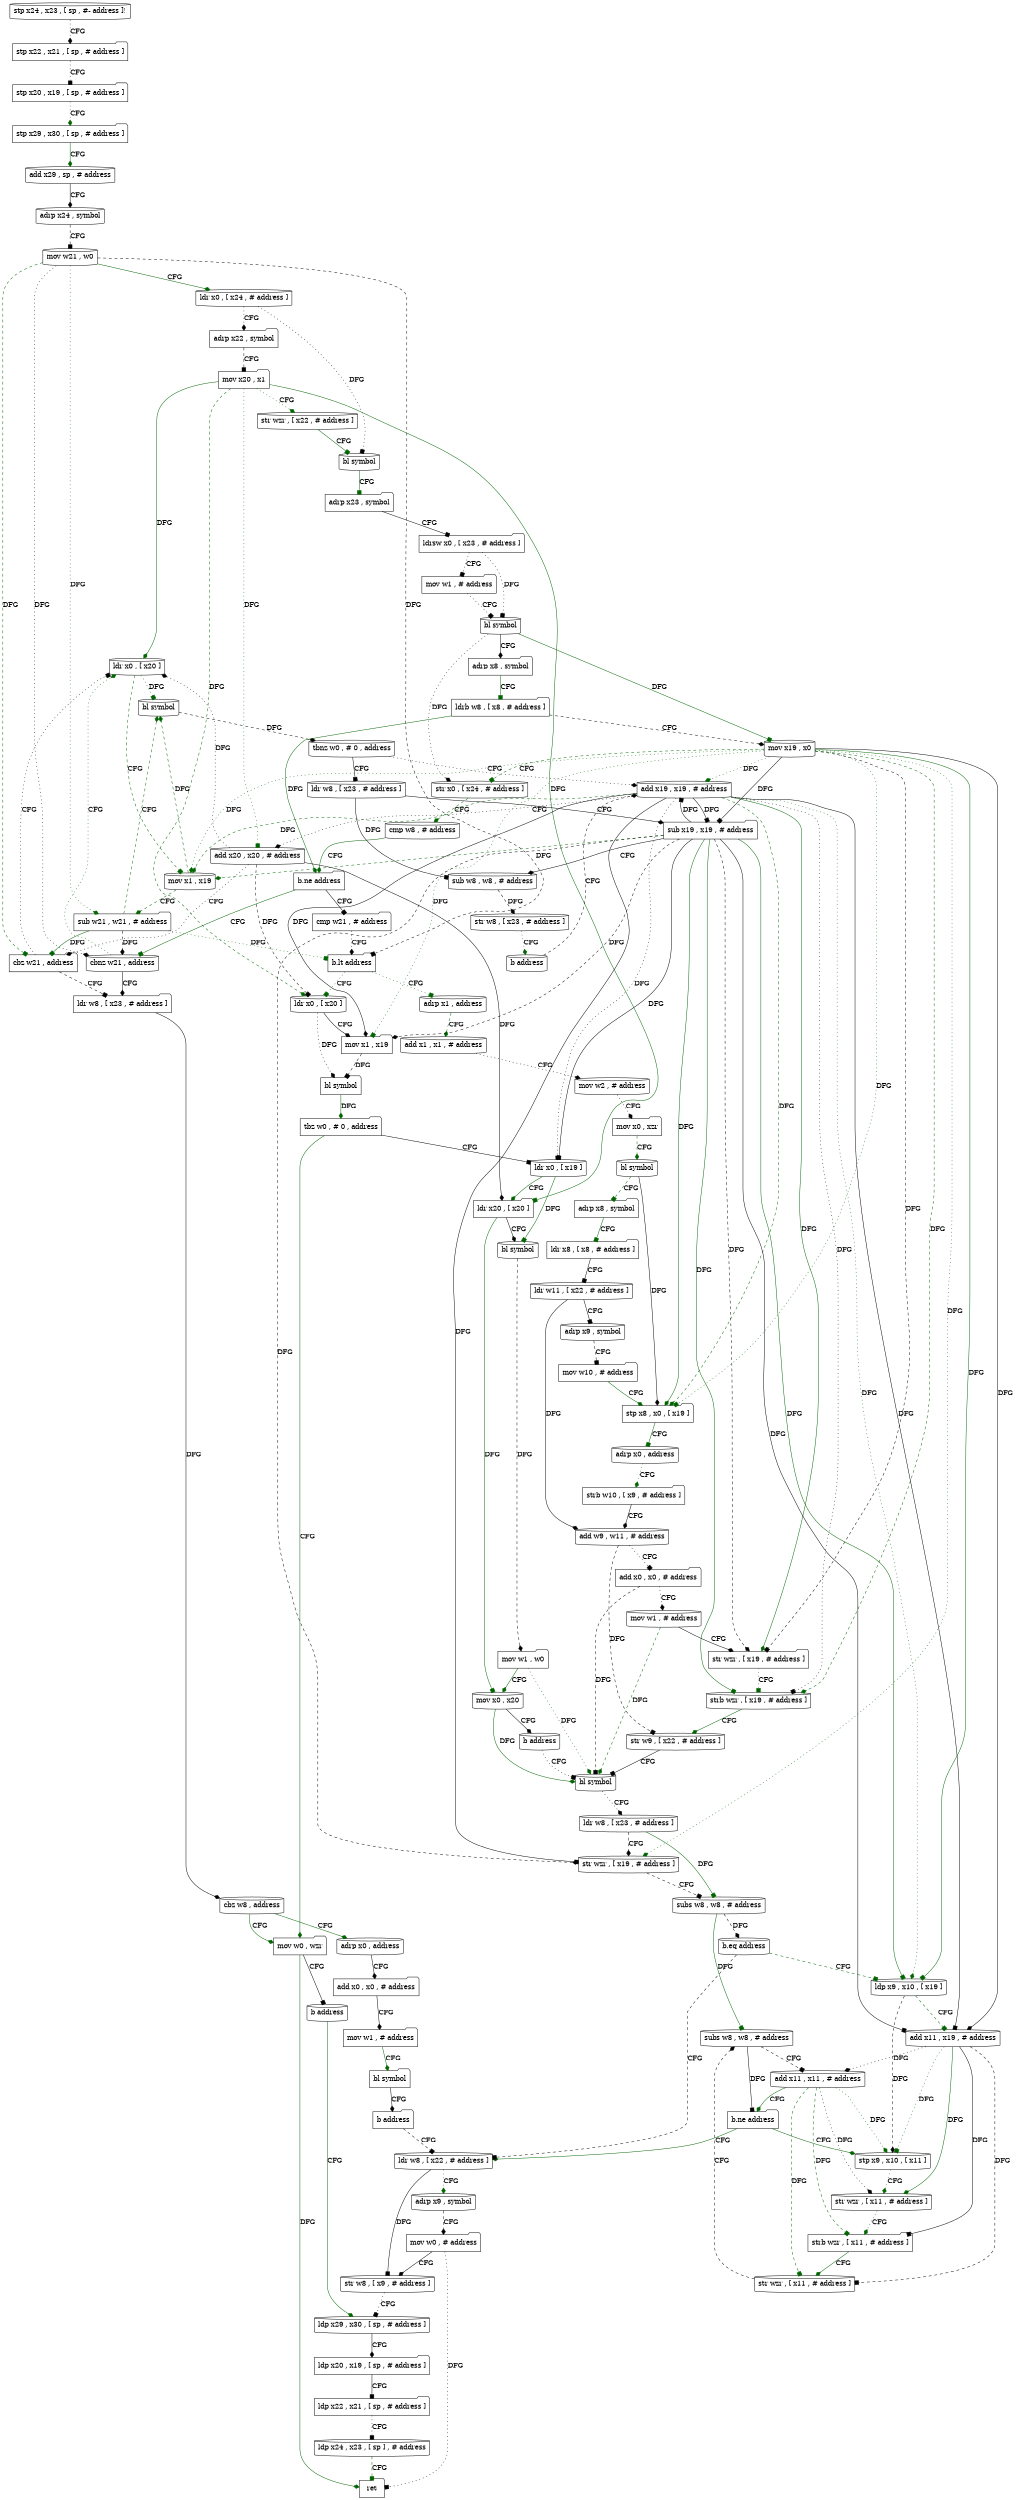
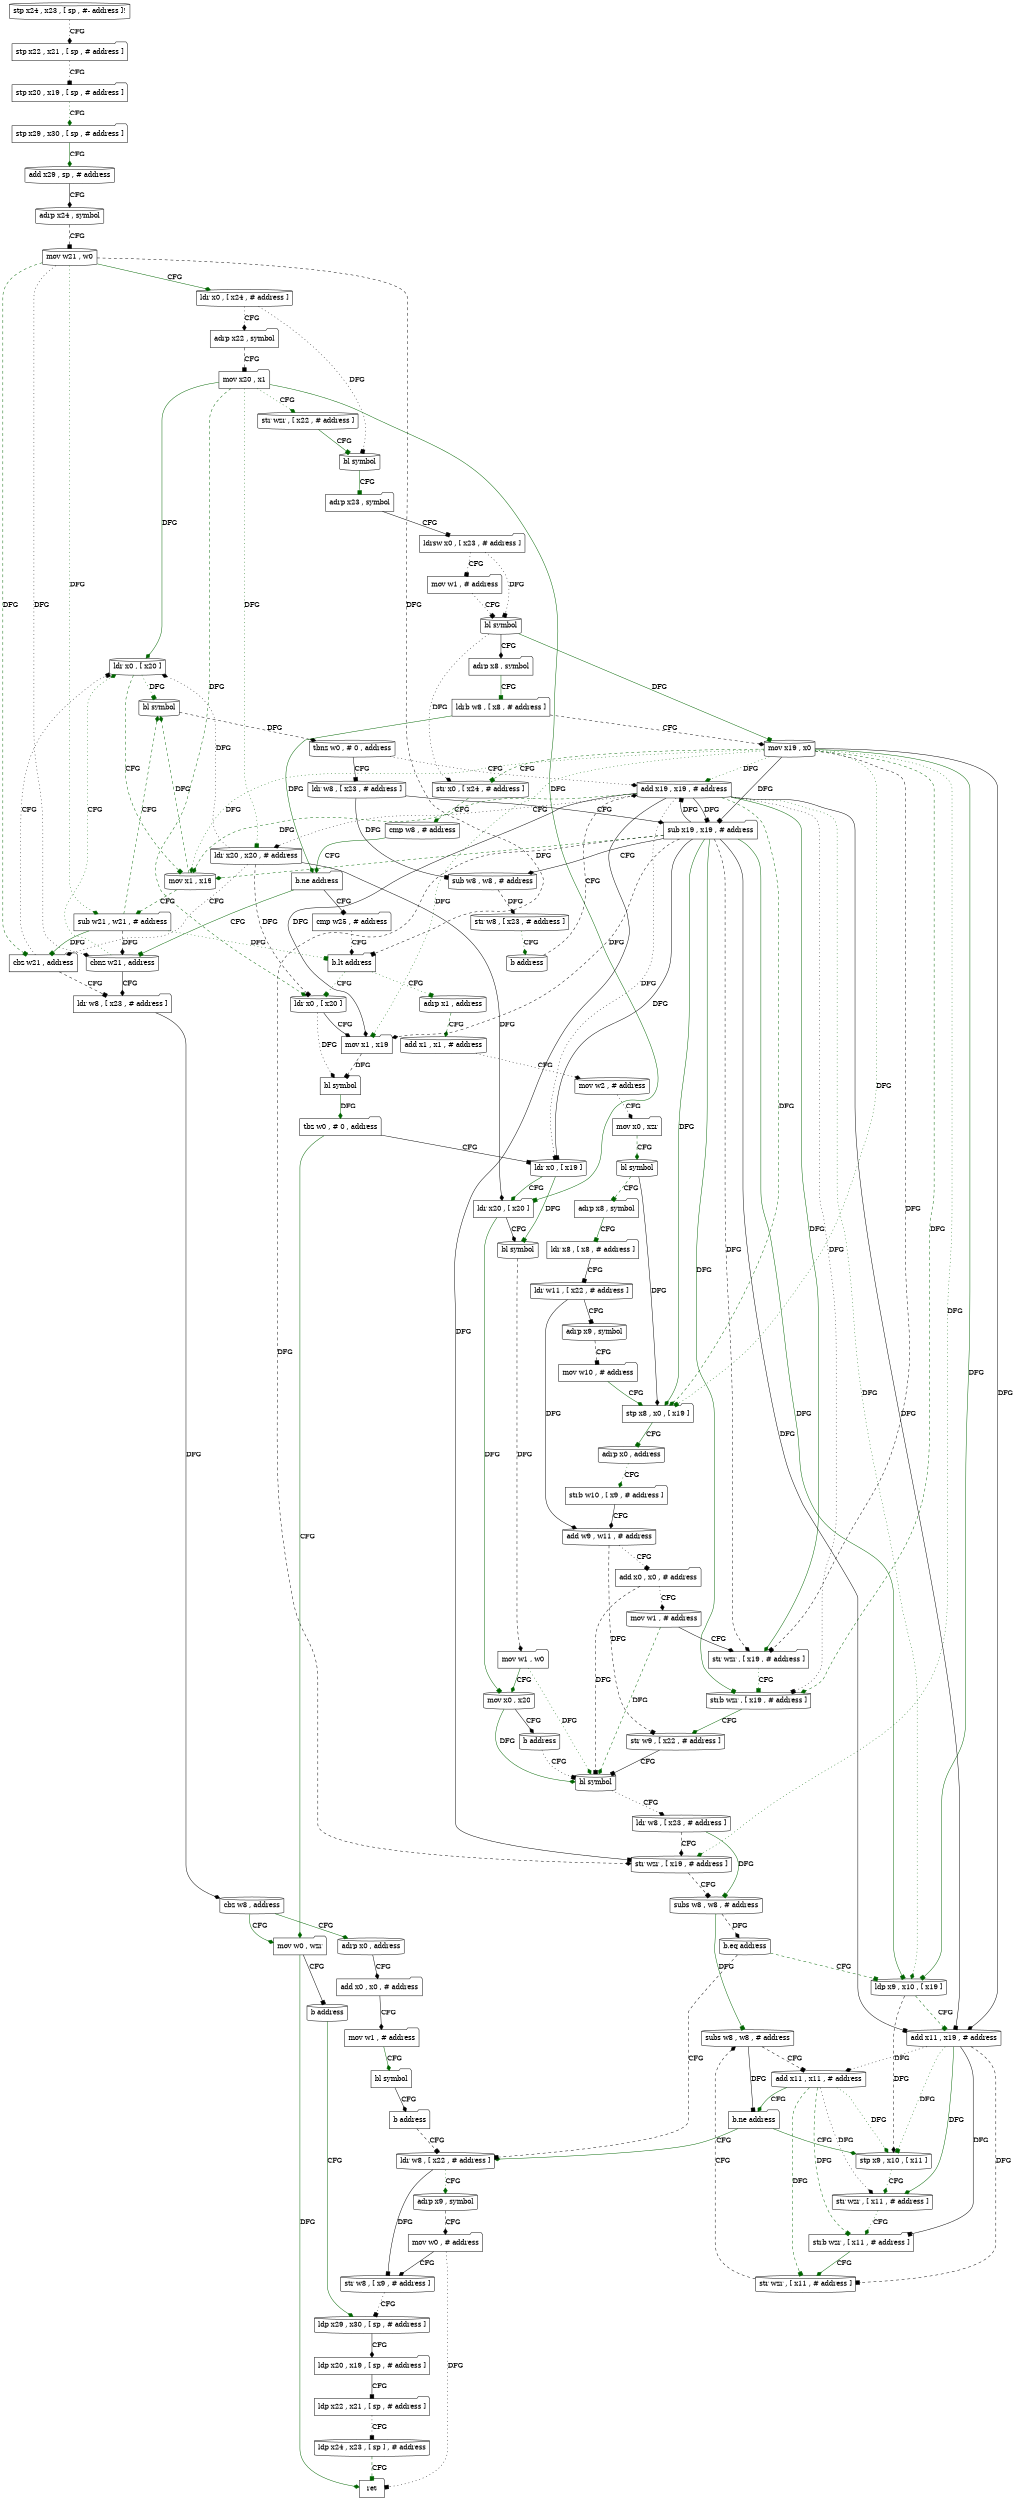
node "add x20 , x20 , # address": label "add x20 , x20 , # address" -> "ldr x20 , x20 , # address"
node "cmp w21 , # address": label "cmp w21 , # address" -> "cmp w25 , # address"
